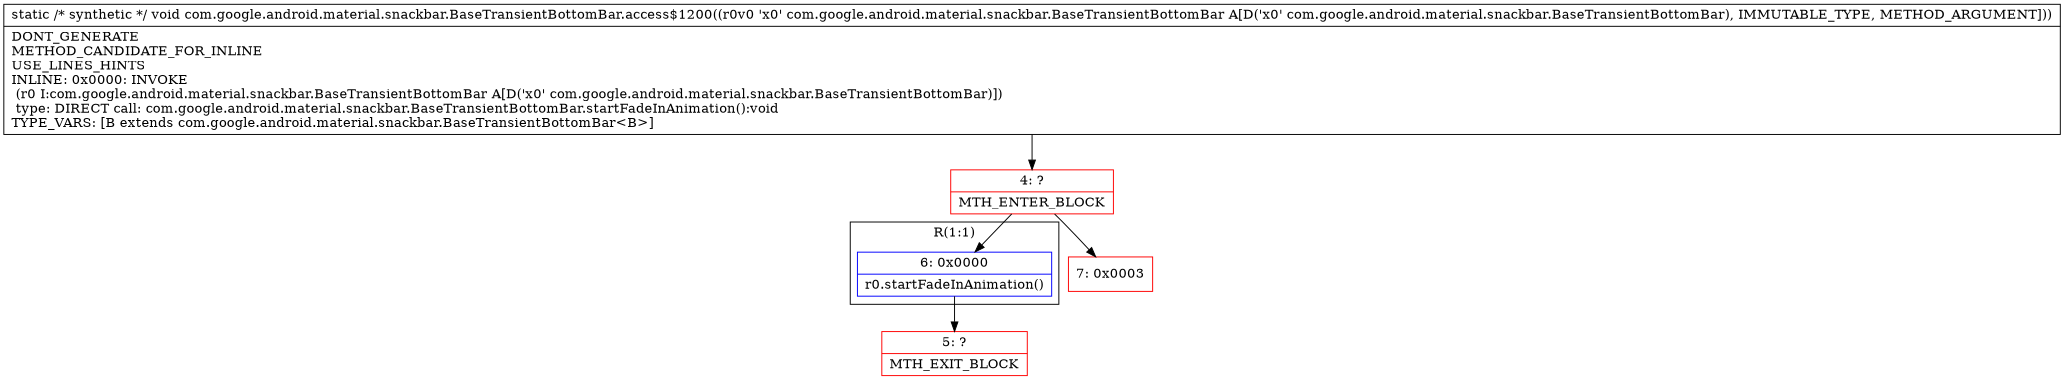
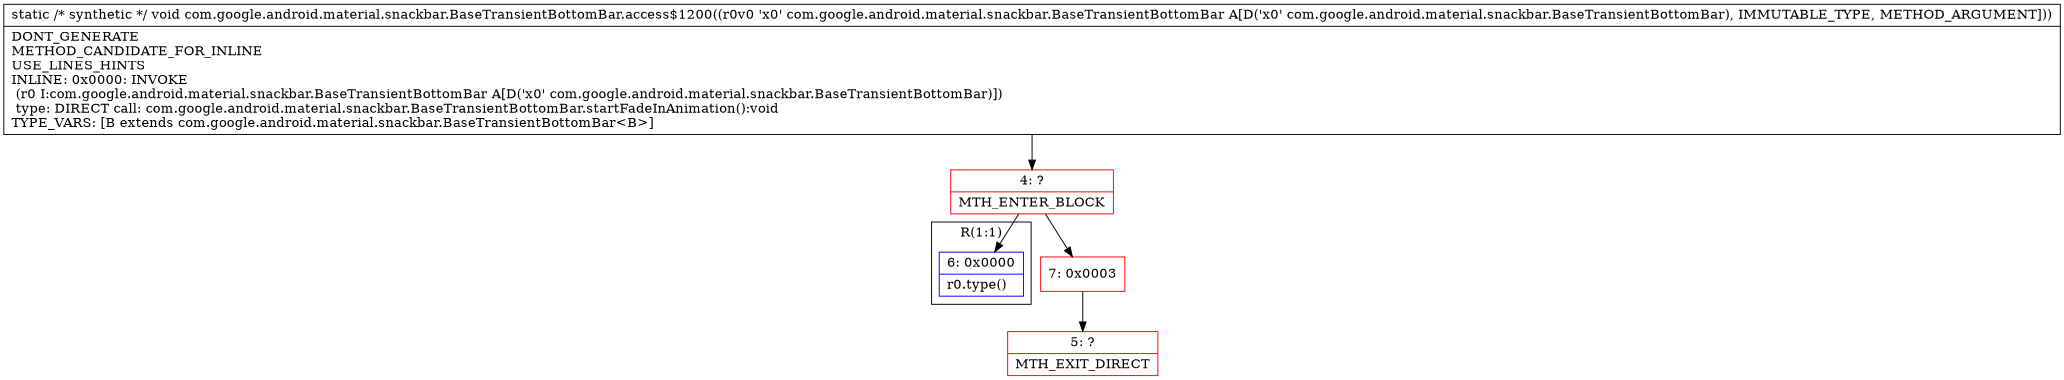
node "6: 0x0000": text "r0.startFadeInAnimation()" -> "r0.type()"
edge "6: 0x0000" -> "5: ?": now "7: 0x0003" -> "5: ?"
node "5: ?": text "MTH_EXIT_BLOCK" -> "MTH_EXIT_DIRECT"
